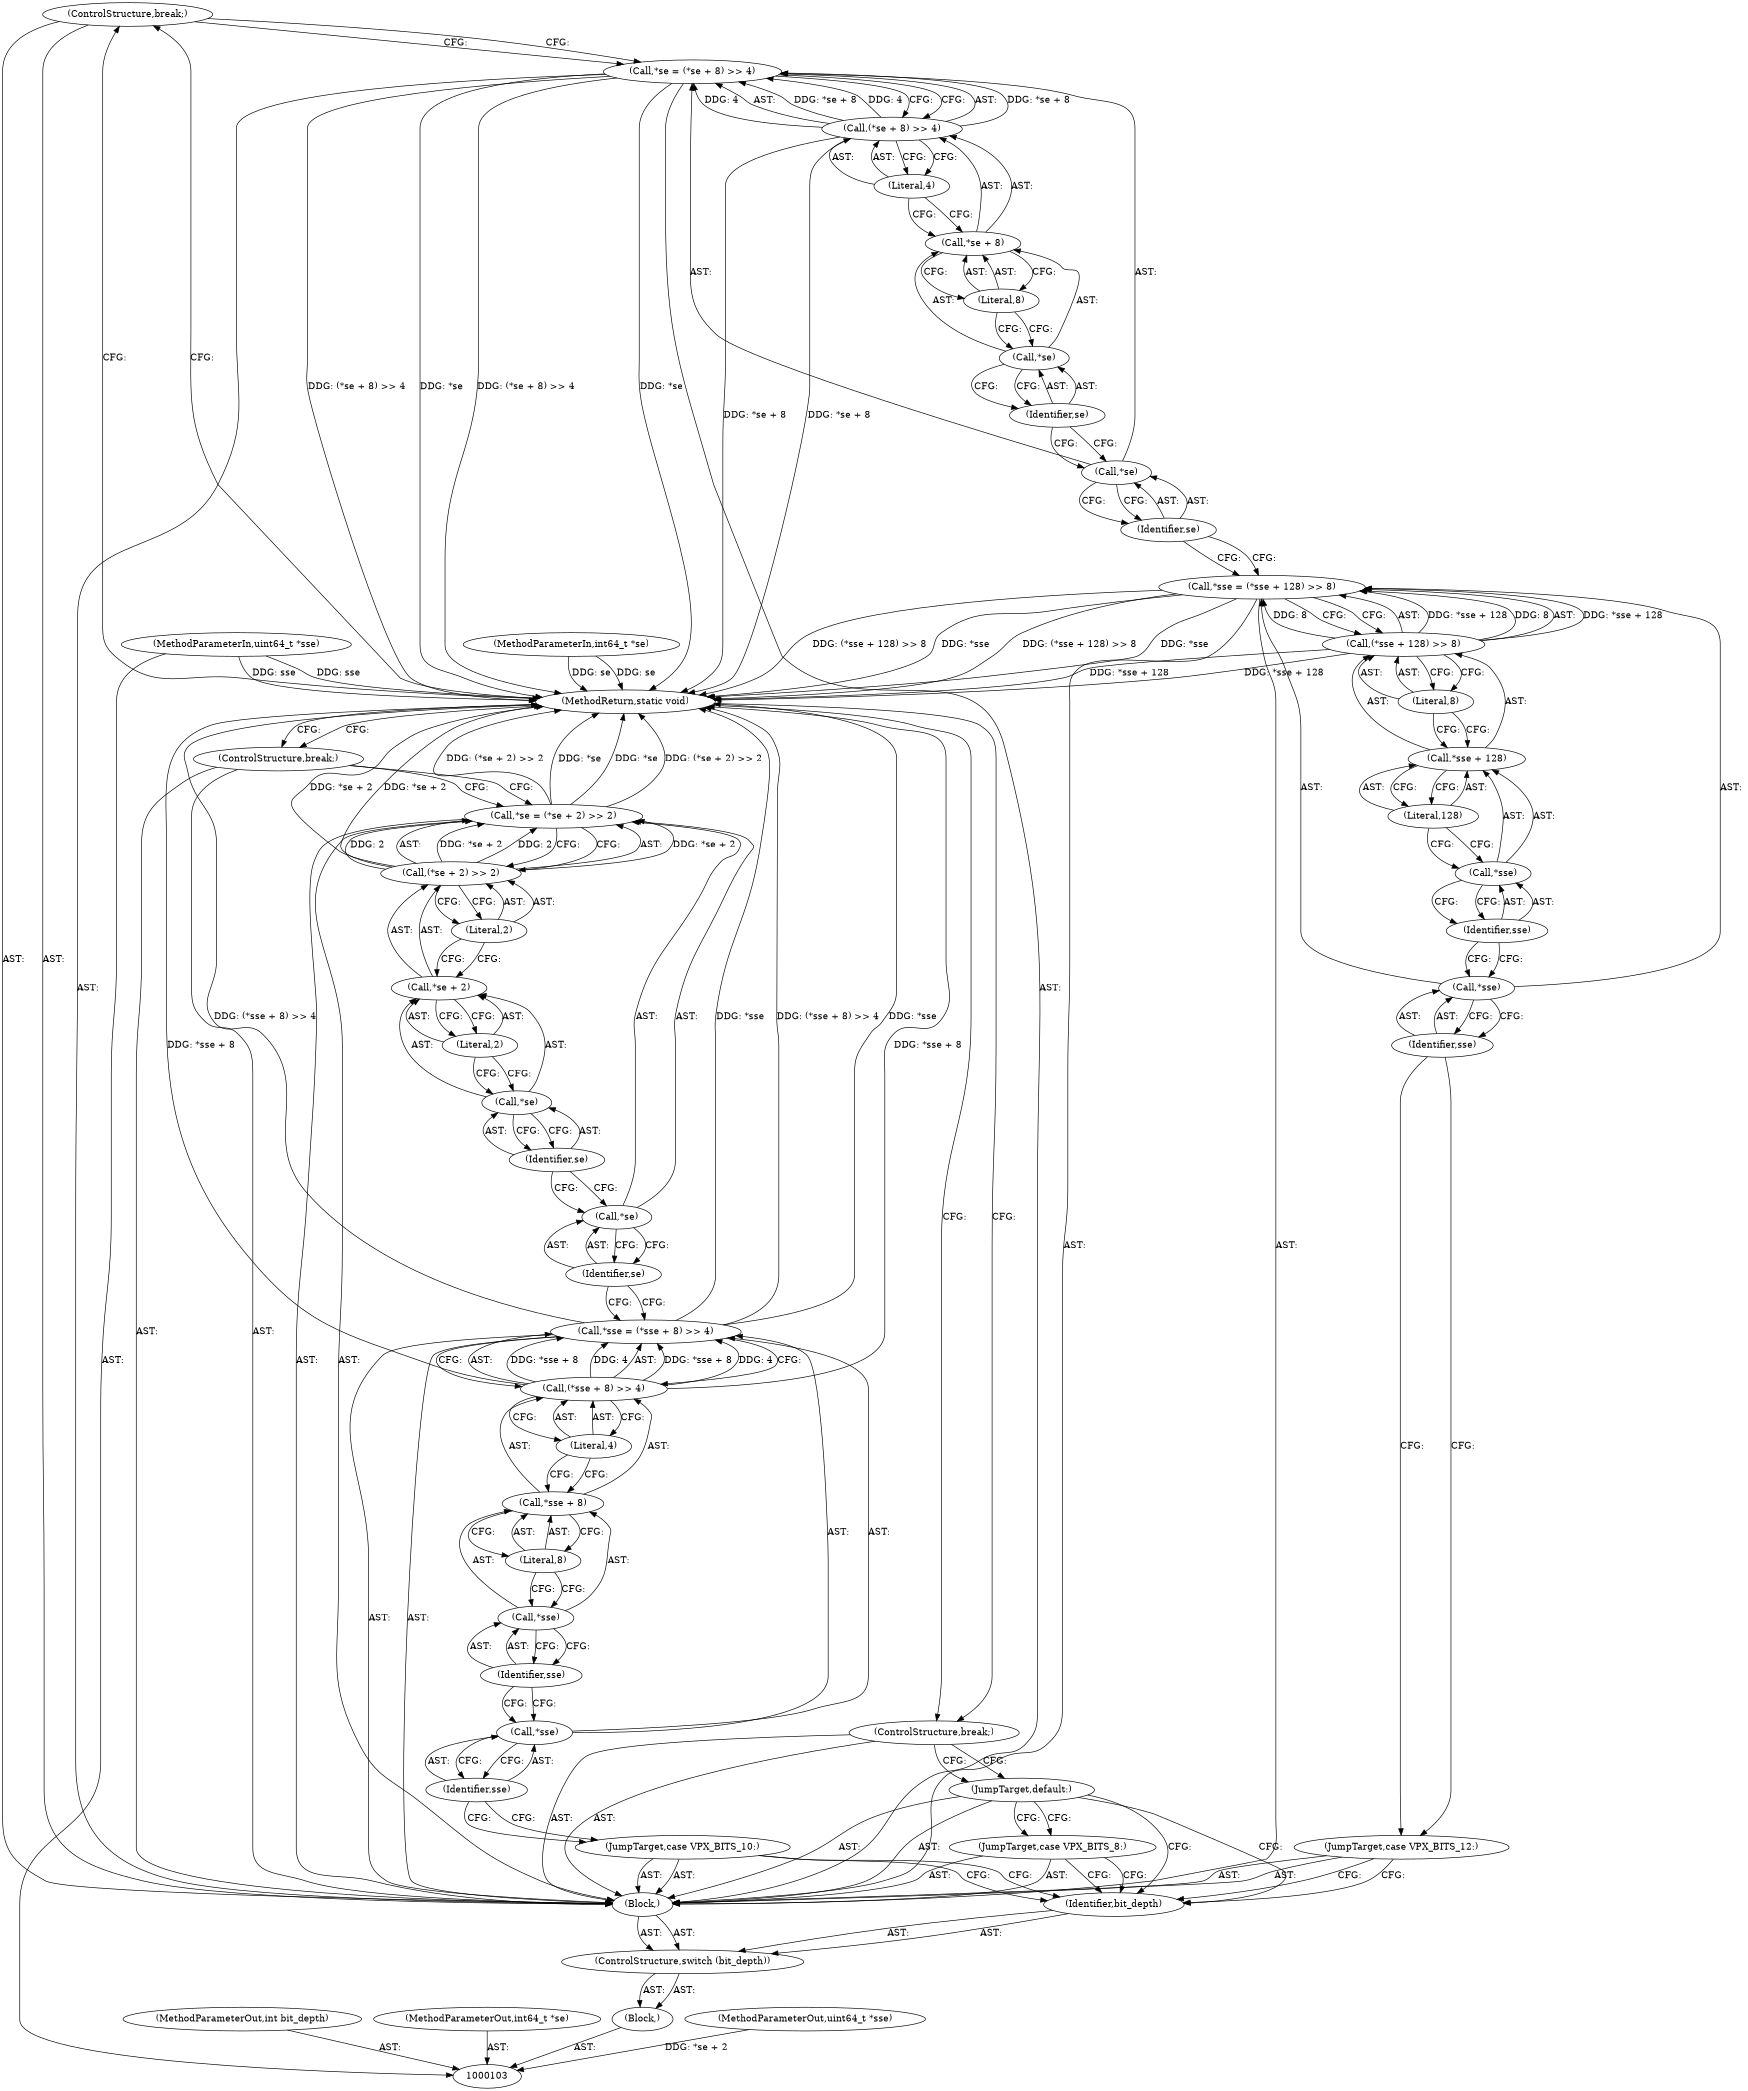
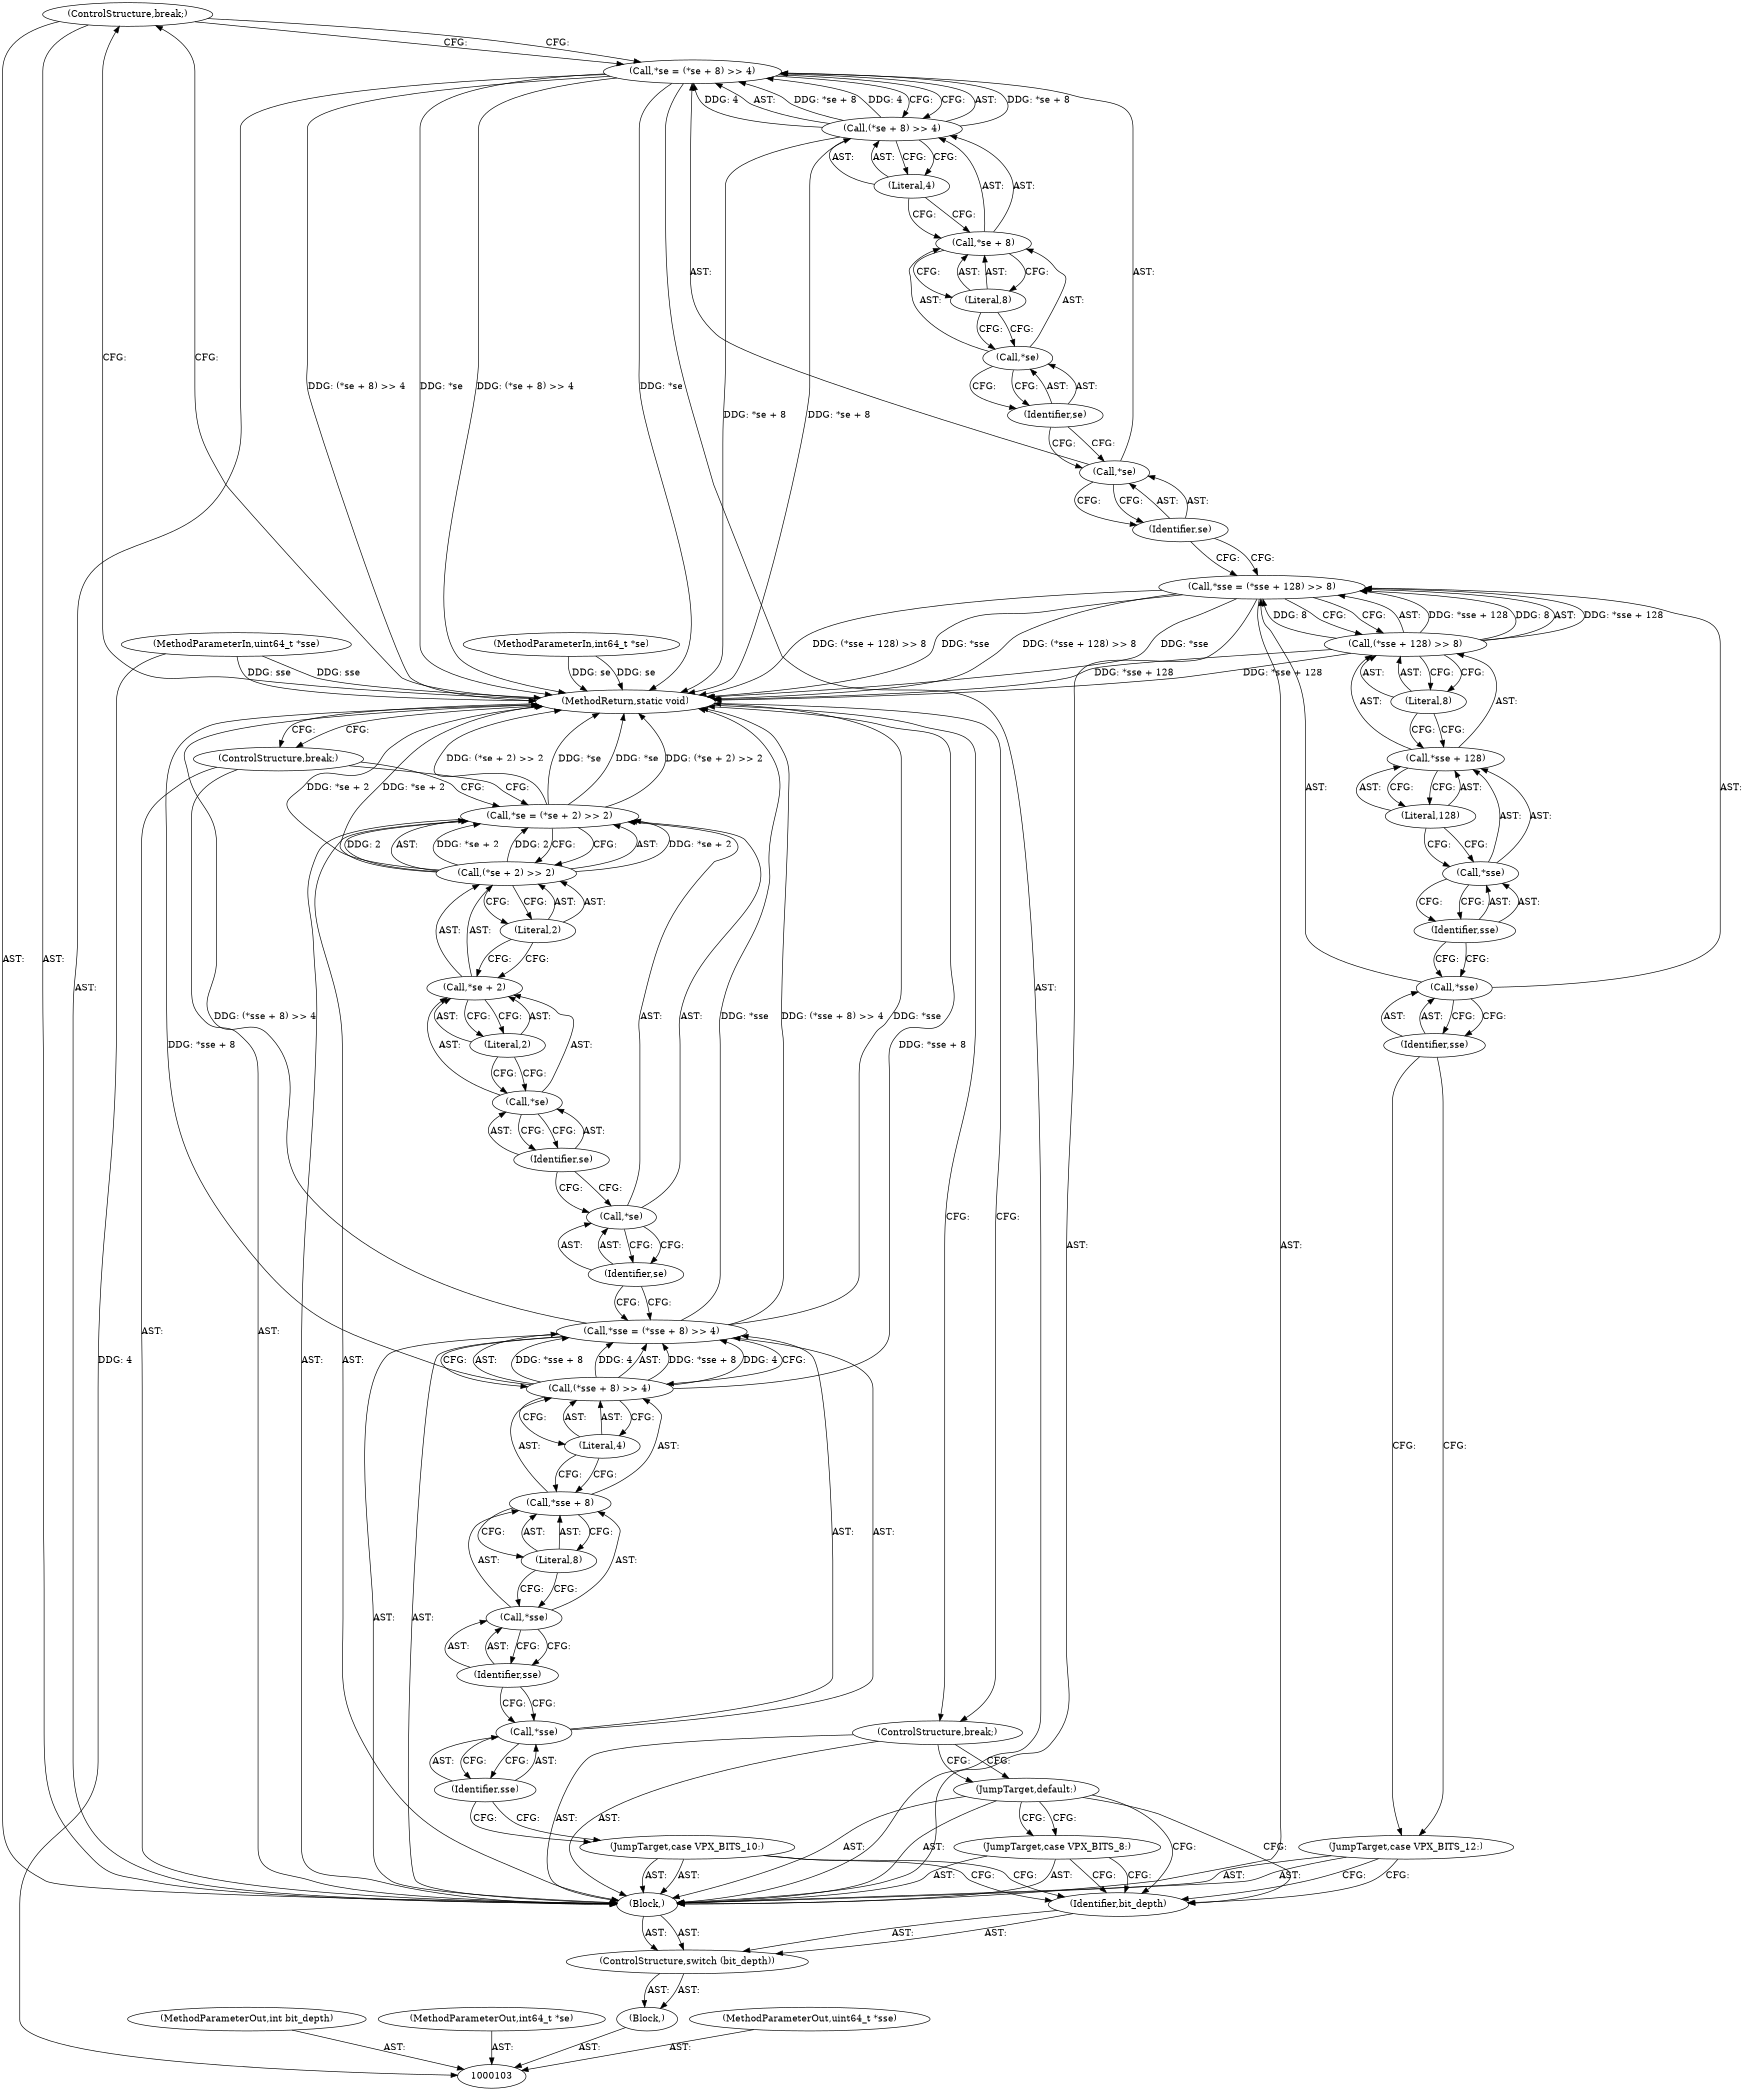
edge "(MethodParameterIn,uint64_t *sse)" -> "1000103": label "AST: " -> "DDG: 4"
edge "(MethodParameterOut,uint64_t *sse)" -> "1000103": label "DDG: *se + 2" -> "AST: "
